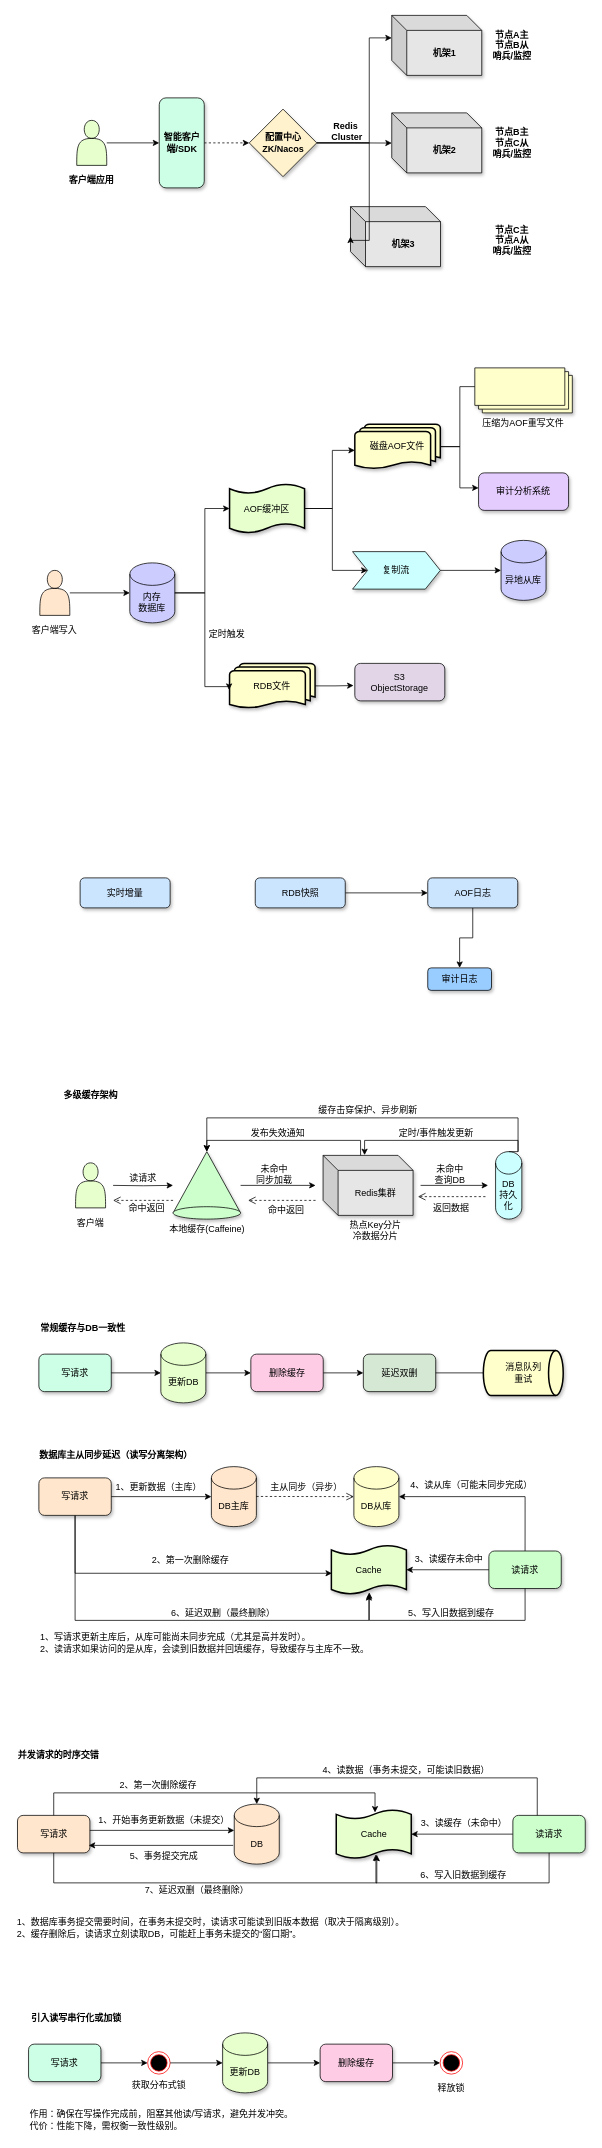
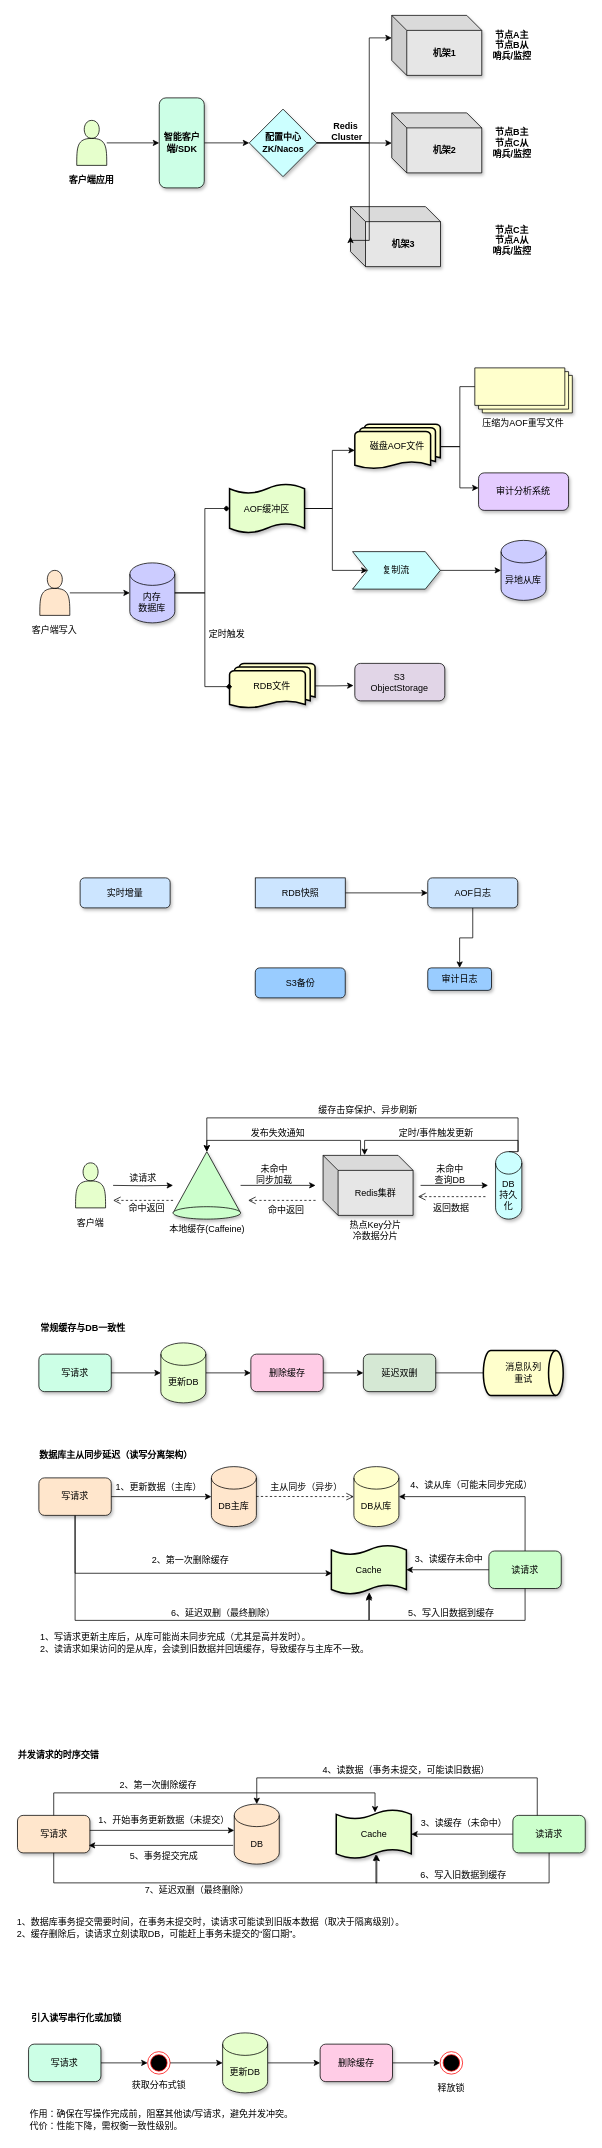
edge "智能客户端/SDK" -> "配置中心 ZK/Nacos": style dashed -> solid
node "配置中心 ZK/Nacos": fillcolor #fff2cc -> #ccffff
edge "内存 数据库" -> "AOF缓冲区": arrowhead classic -> diamond
edge "内存 数据库" -> "RDB文件": arrowhead classic -> diamond
node "RDB快照": shape rounded rectangle -> rectangle
node "S3备份": added
node "多级缓存架构": removed
